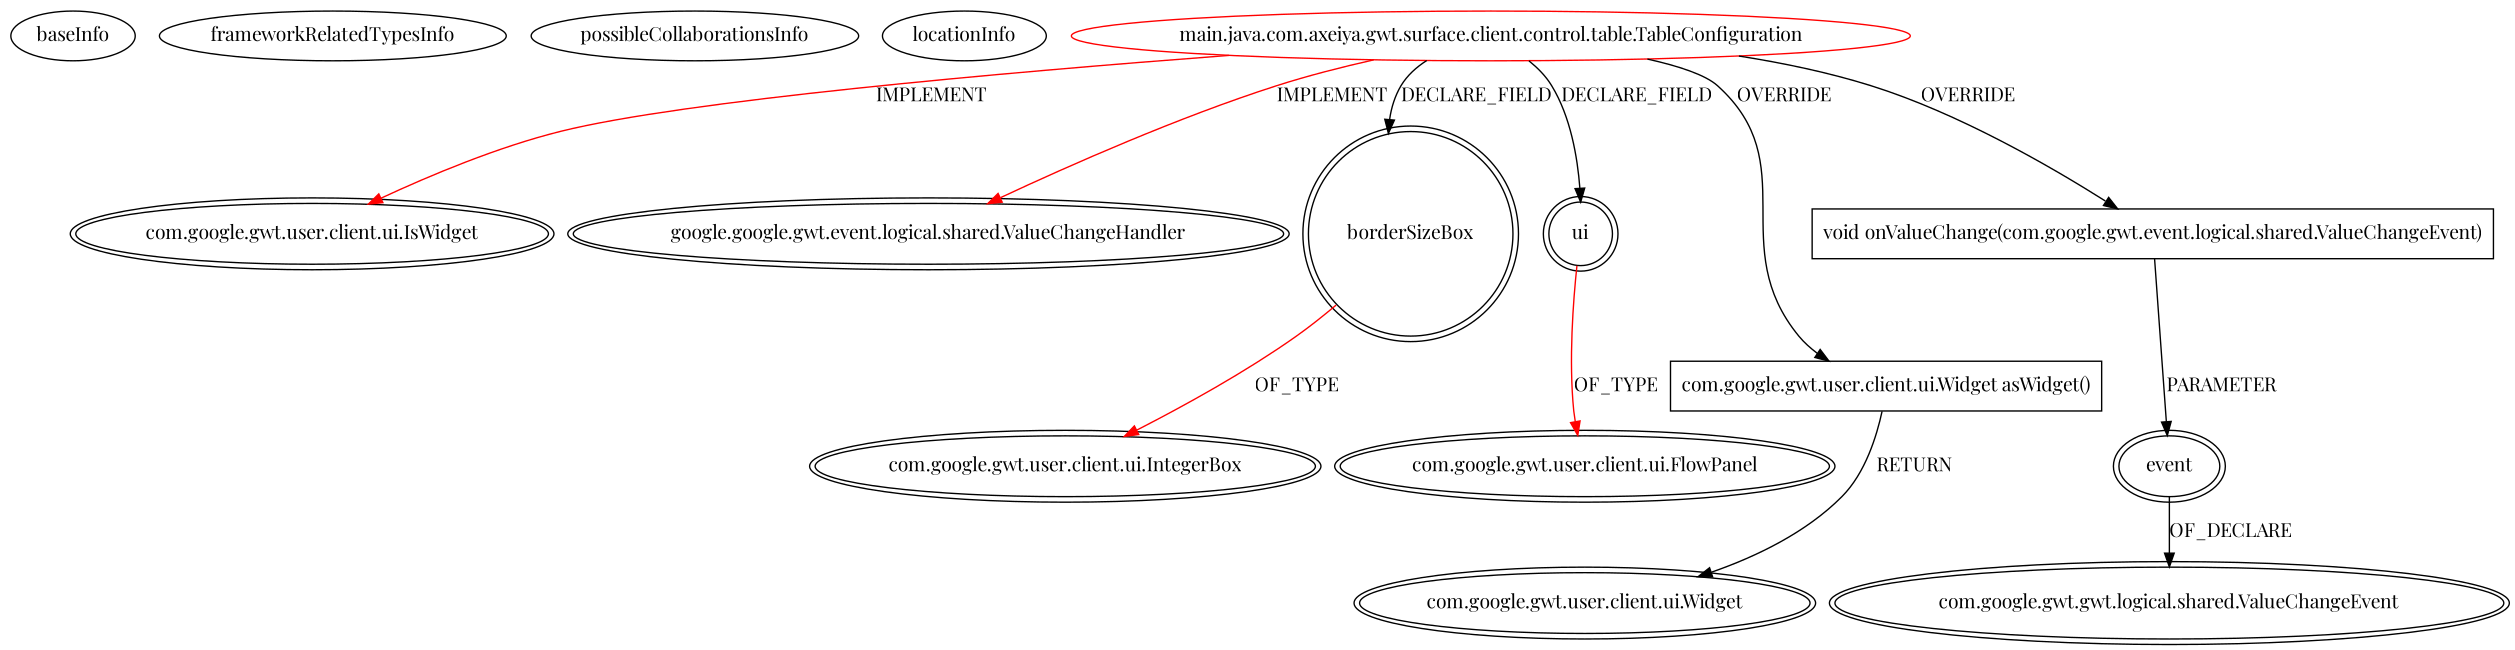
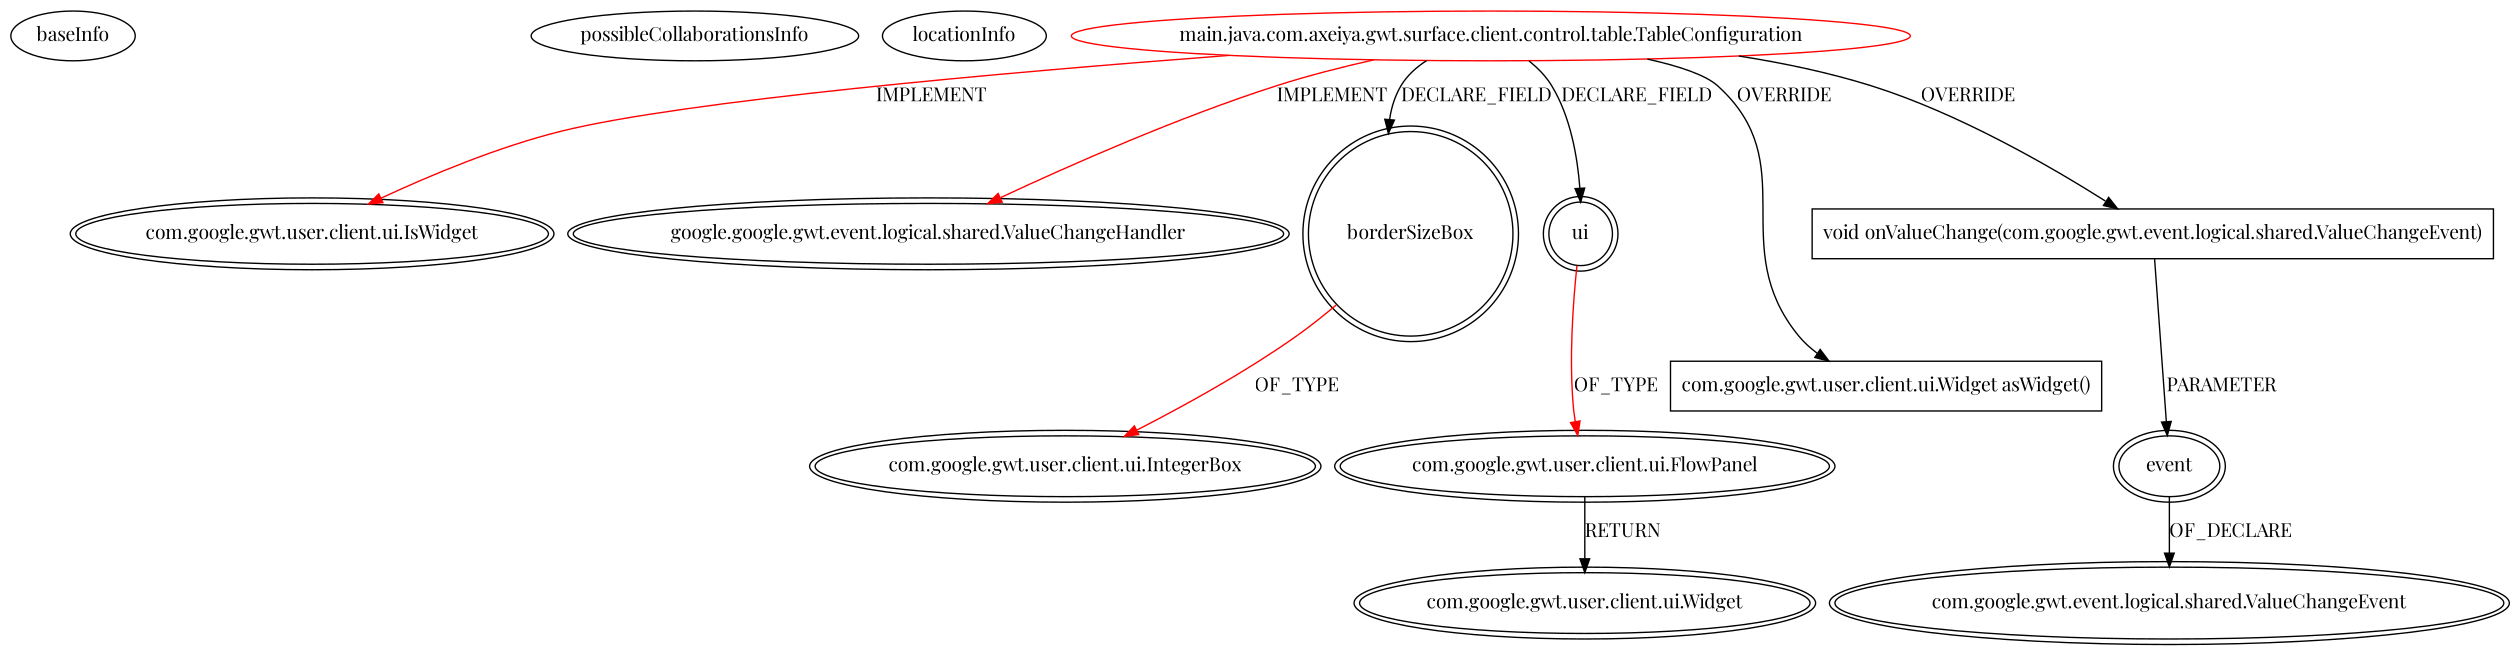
node "frameworkRelatedTypesInfo": removed
edge "com.google.gwt.user.client.ui.Widget asWidget()" -> "com.google.gwt.user.client.ui.Widget": now "com.google.gwt.user.client.ui.FlowPanel" -> "com.google.gwt.user.client.ui.Widget"
node "com.google.gwt.gwt.logical.shared.ValueChangeEvent": label "com.google.gwt.gwt.logical.shared.ValueChangeEvent" -> "com.google.gwt.event.logical.shared.ValueChangeEvent"
